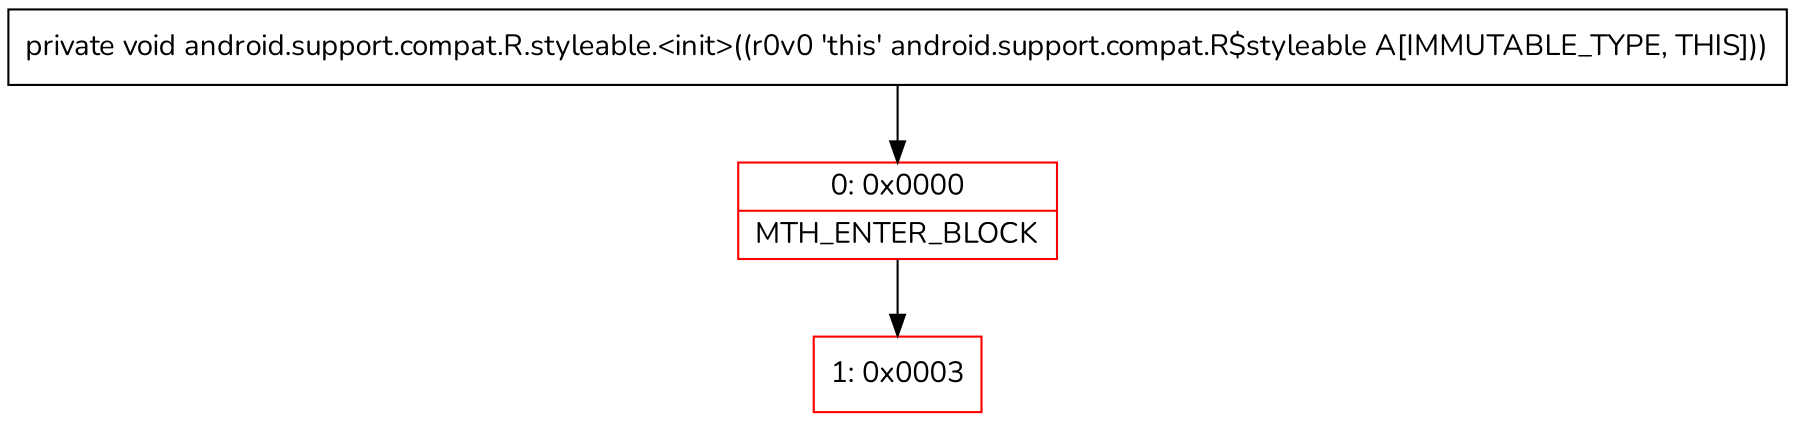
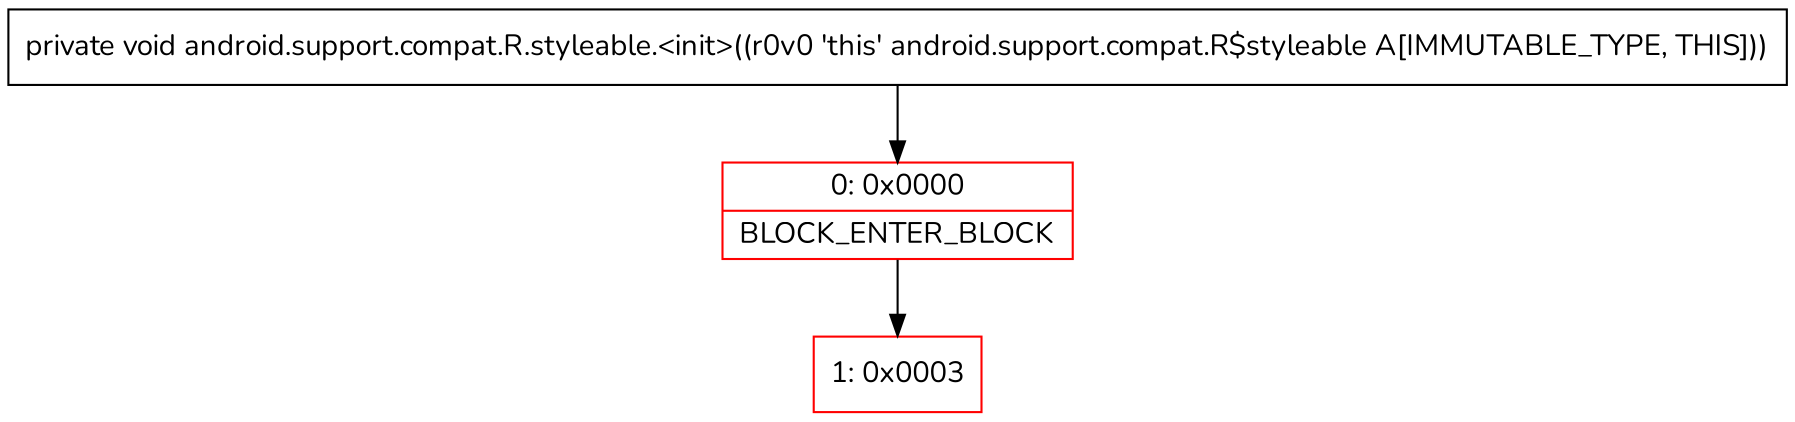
node "0: 0x0000": text "MTH_ENTER_BLOCK" -> "BLOCK_ENTER_BLOCK"
